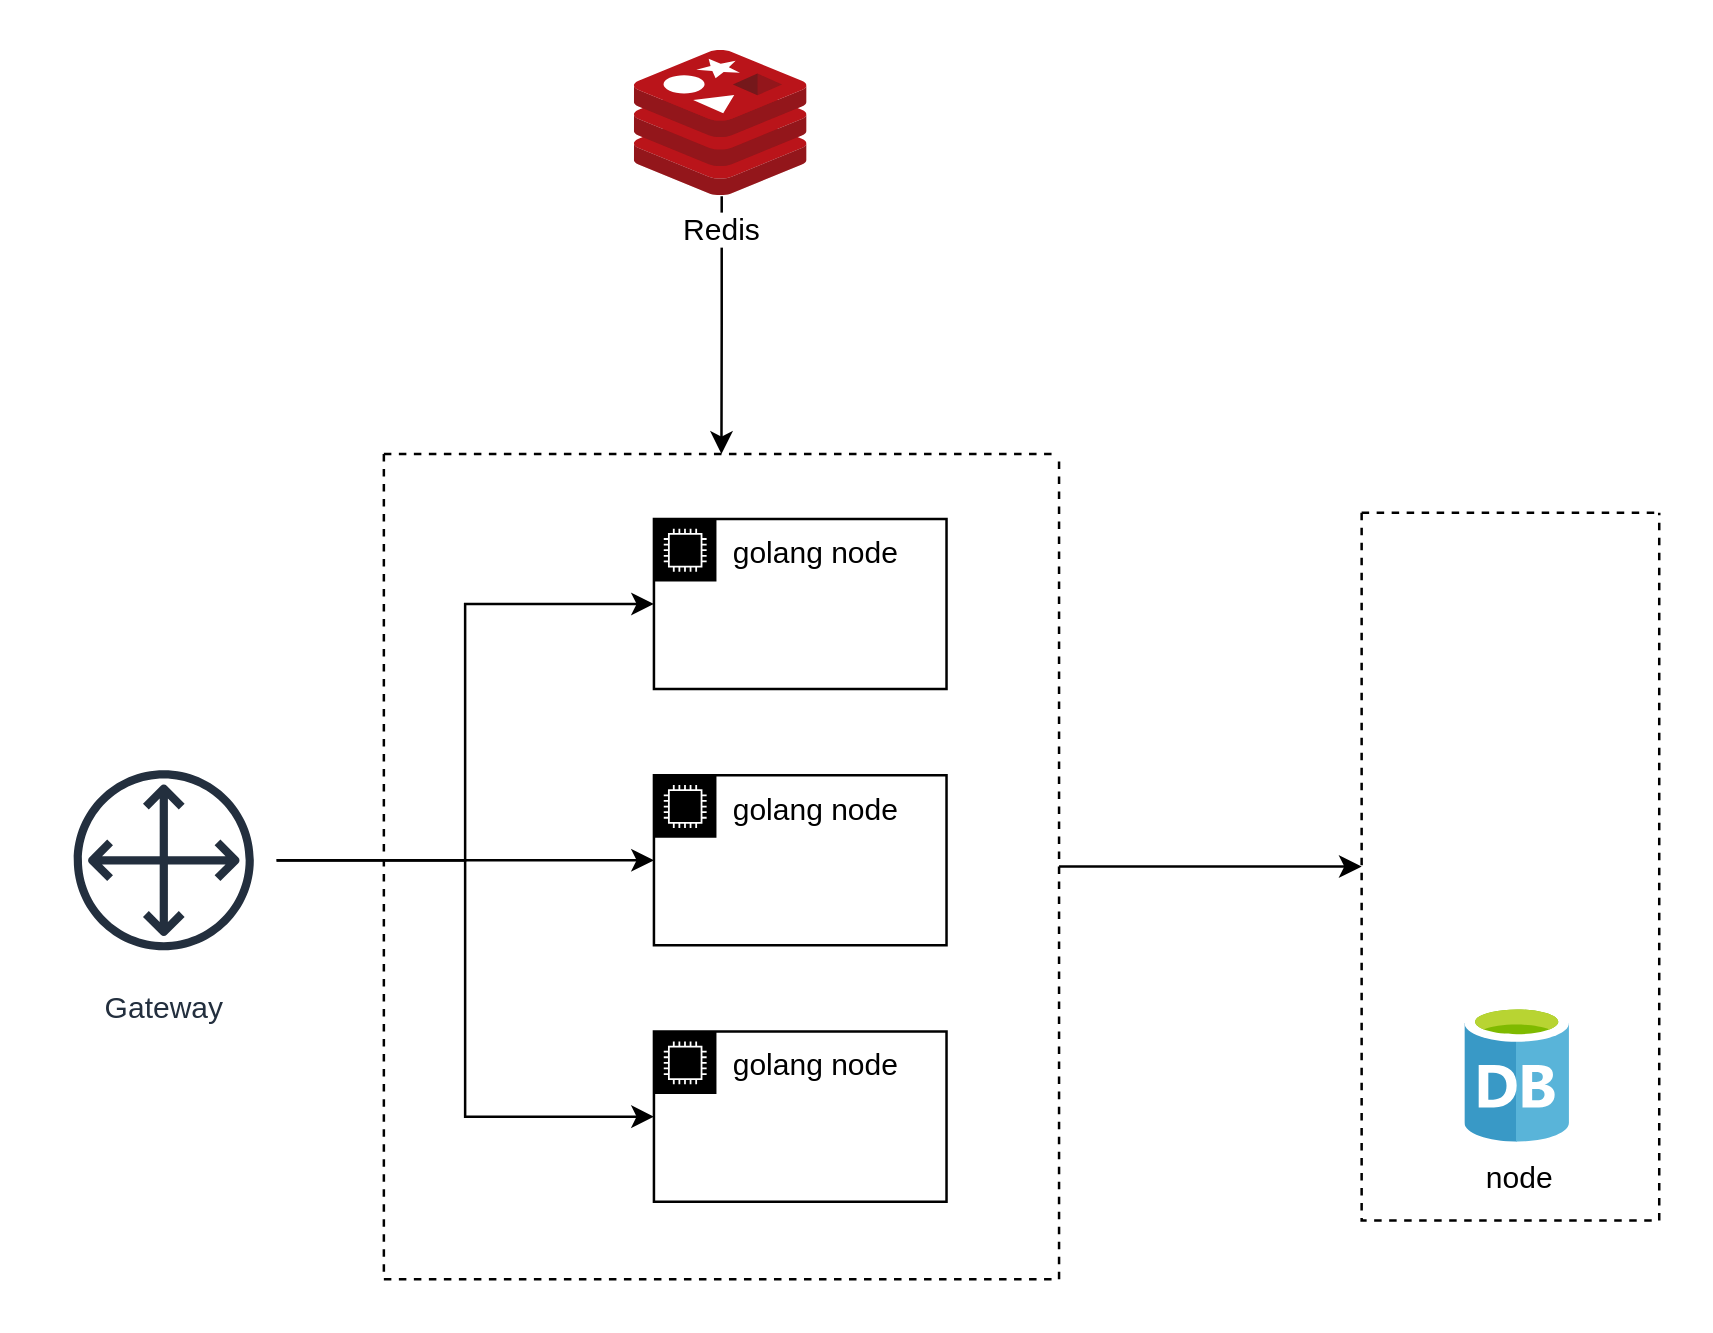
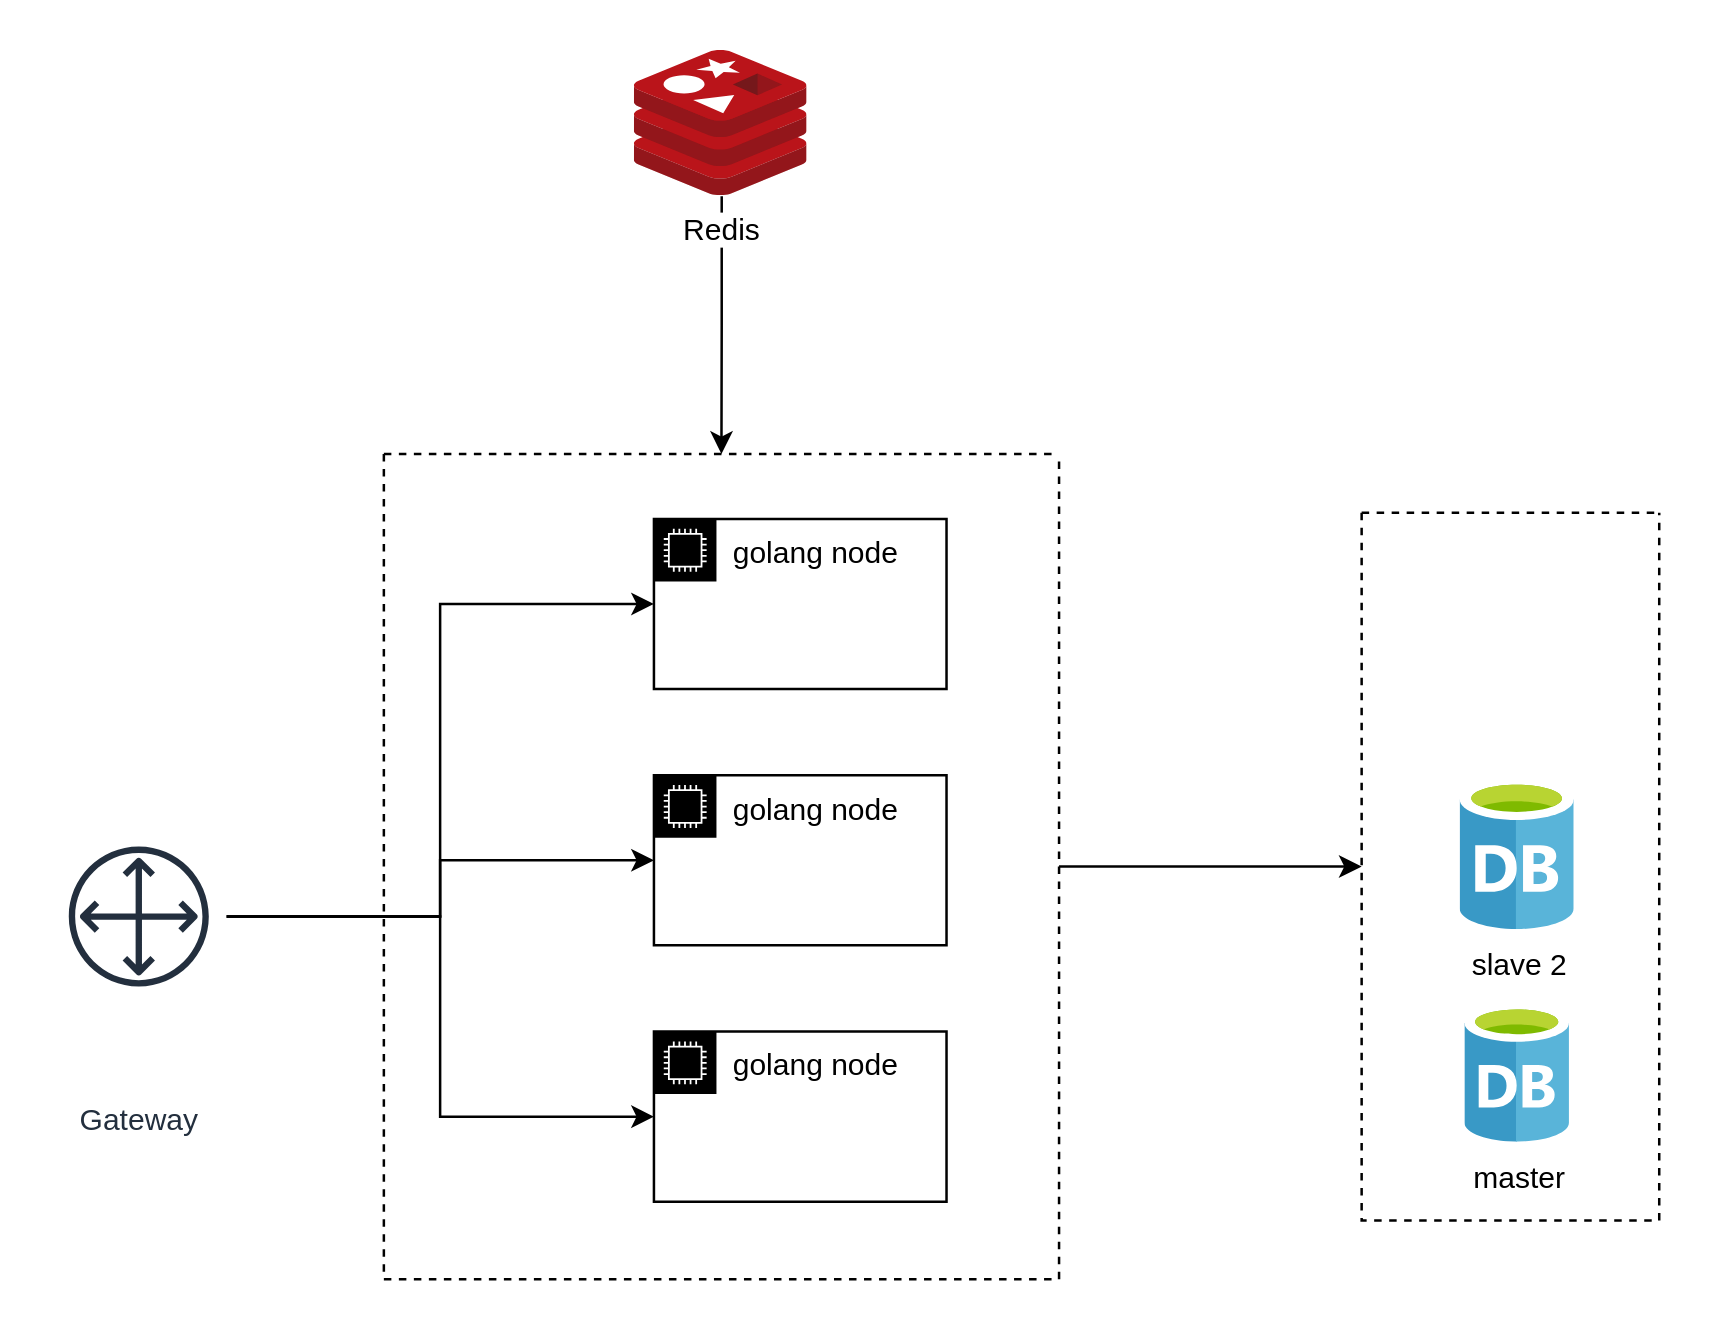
node "slave 2": added
node "Gateway": size 225x225 -> 175x338
node "node": label "node" -> "master"
